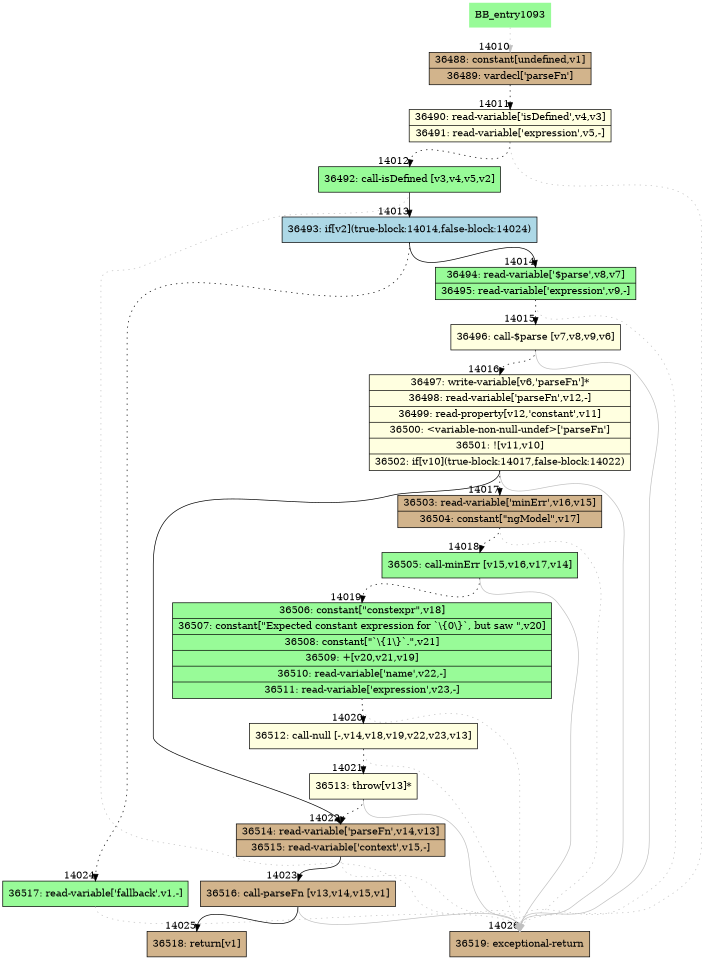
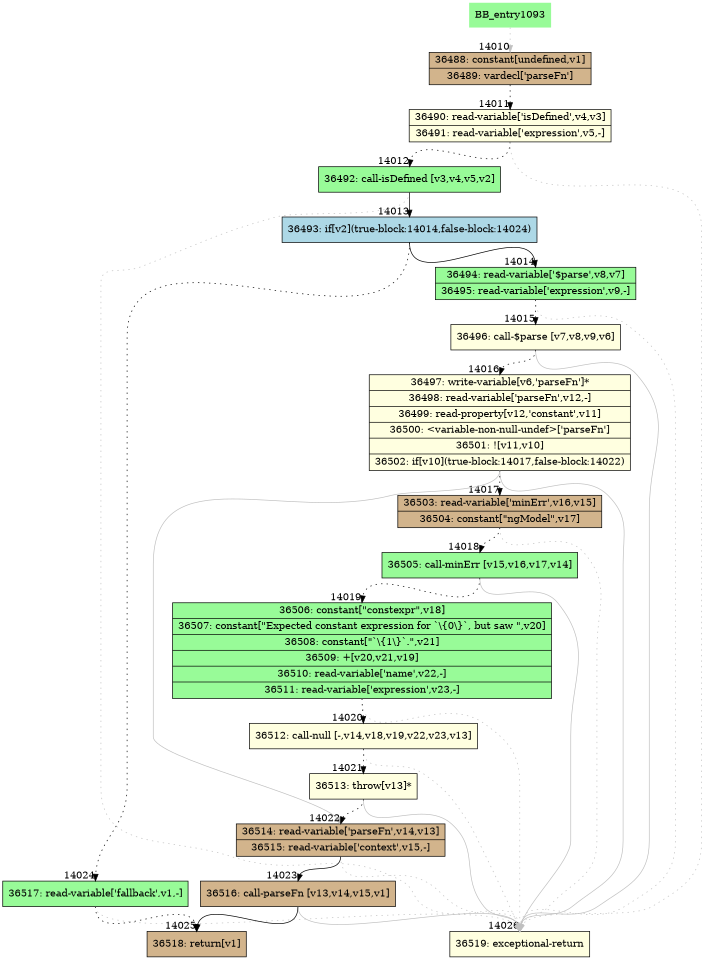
edge "36497: write-variable[v6,'parseFn']*" -> "36514: read-variable['parseFn',v14,v13]": color black -> gray
edge "36517: read-variable['fallback',v1,-]" -> "36518: return[v1]": added
node "36519: exceptional-return": fillcolor tan -> lightyellow
